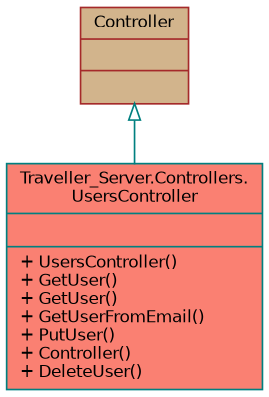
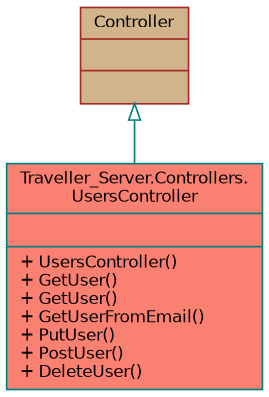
node "Traveller_Server.Controllers.": text "+ Controller()" -> "+ PostUser()"
